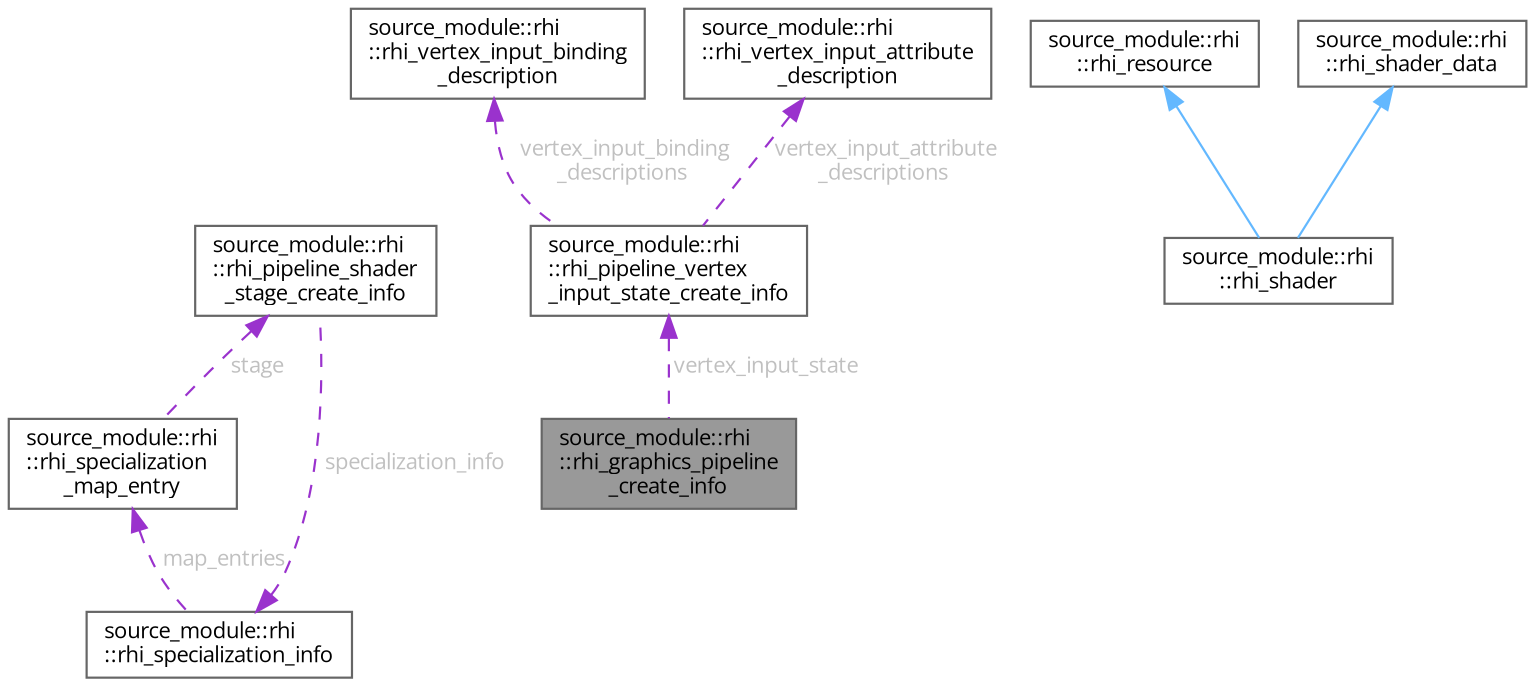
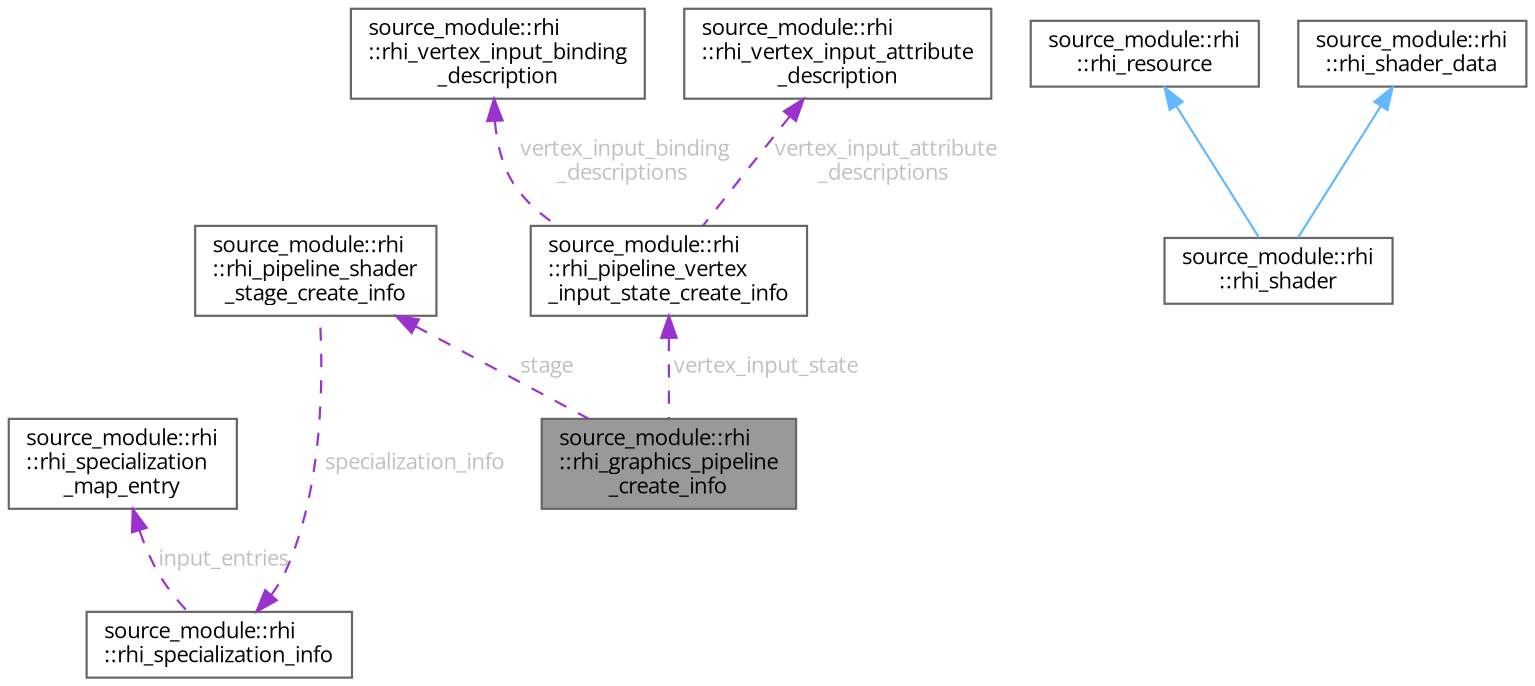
edge "source_module::rhi ::rhi_specialization _map_entry" -> "source_module::rhi ::rhi_pipeline_shader _stage_create_info": now "source_module::rhi ::rhi_graphics_pipeline _create_info" -> "source_module::rhi ::rhi_pipeline_shader _stage_create_info"
edge "source_module::rhi ::rhi_specialization_info" -> "source_module::rhi ::rhi_specialization _map_entry": label " map_entries" -> " input_entries"
